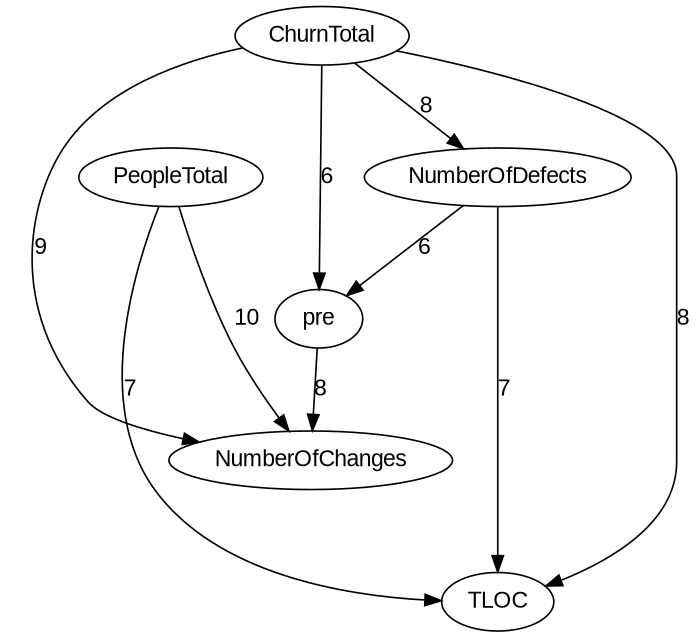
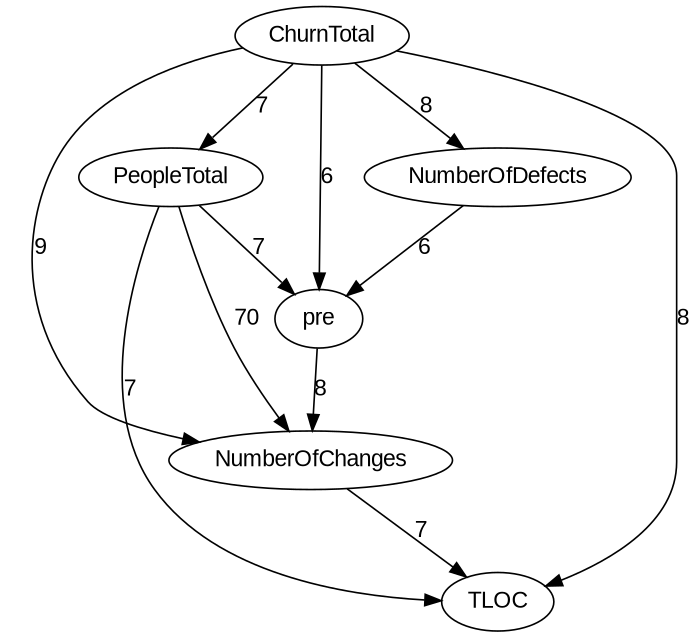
edge "ChurnTotal" -> "PeopleTotal": added, label "7"
edge "PeopleTotal" -> "pre": added, label "7"
edge "PeopleTotal" -> "NumberOfChanges": label "10" -> "70"
edge "NumberOfDefects" -> "TLOC": now "NumberOfChanges" -> "TLOC"
